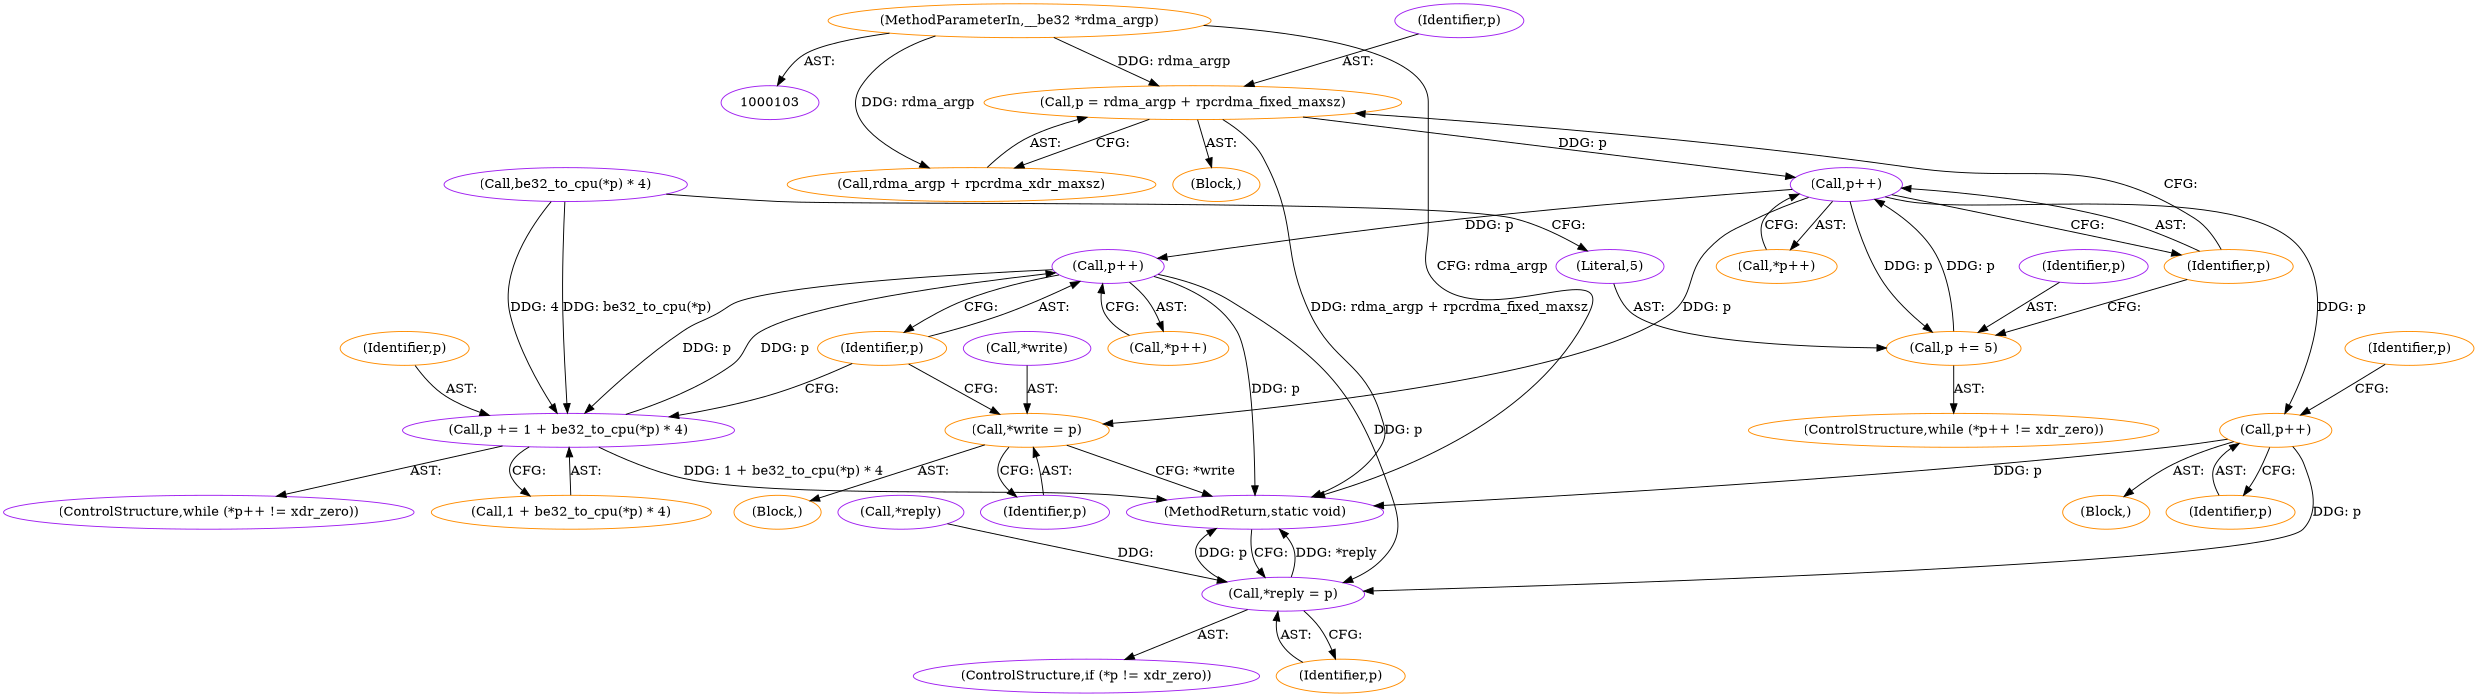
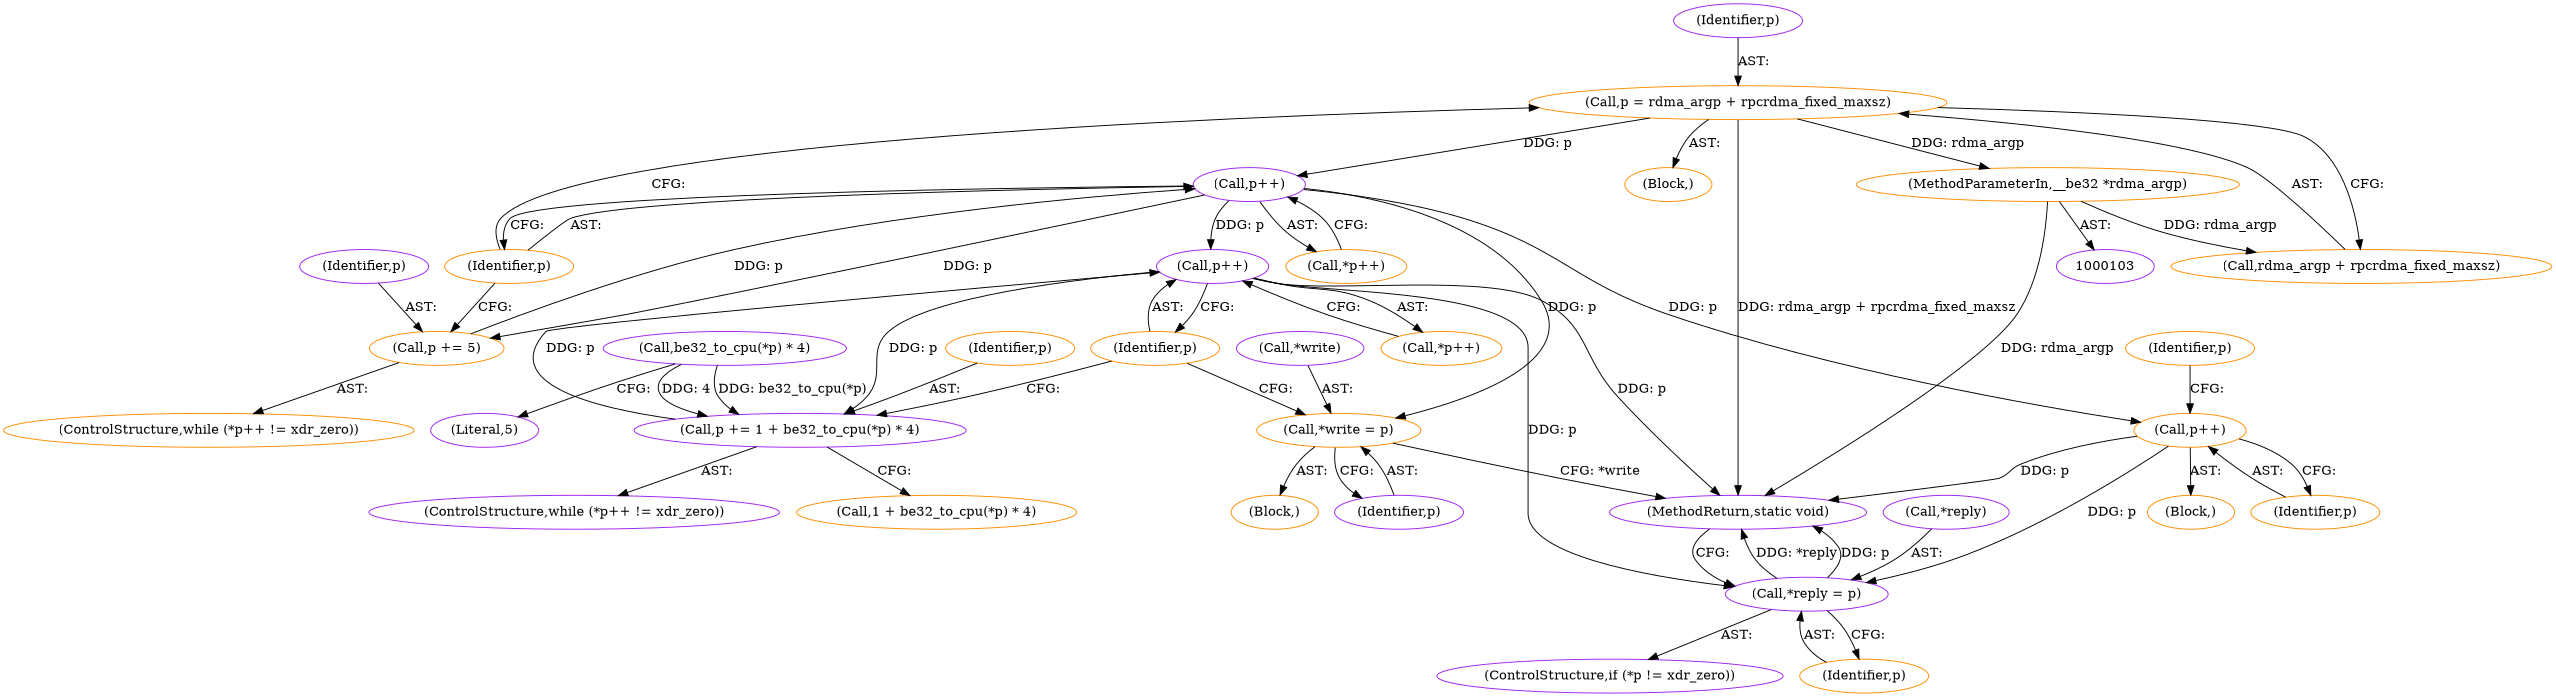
edge "(MethodParameterIn,__be32 *rdma_argp)" -> "(Call,p = rdma_argp + rpcrdma_fixed_maxsz)": reversed
node "(Call,rdma_argp + rpcrdma_xdr_maxsz)": label "(Call,rdma_argp + rpcrdma_xdr_maxsz)" -> "(Call,rdma_argp + rpcrdma_fixed_maxsz)"
edge "(MethodParameterIn,__be32 *rdma_argp)" -> "(MethodReturn,static void)": label "CFG: rdma_argp" -> "DDG: rdma_argp"
edge "(Literal,5)" -> "(Call,p += 5)": removed, label "AST:"
edge "(Call,1 + be32_to_cpu(*p) * 4)" -> "(Call,p += 1 + be32_to_cpu(*p) * 4)": removed, label "AST:"
edge "(Call,p += 1 + be32_to_cpu(*p) * 4)" -> "(MethodReturn,static void)": removed, label "DDG: 1 + be32_to_cpu(*p) * 4"
edge "(Call,*reply)" -> "(Call,*reply = p)": label "DDG: " -> "AST: "
